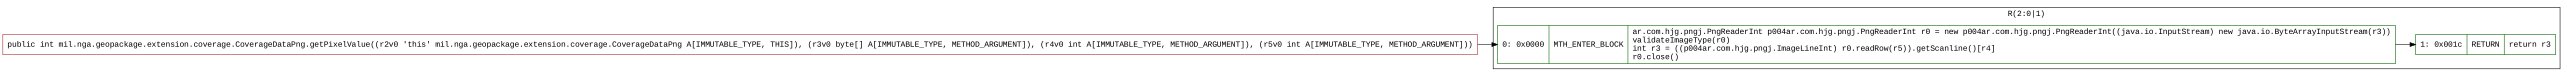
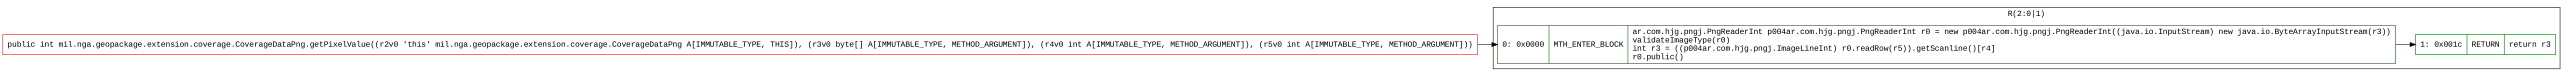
node "0: 0x0000": text "r0.close()" -> "r0.public()"
